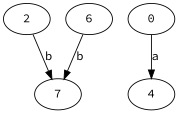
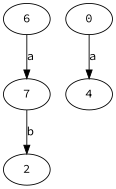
edge "2" -> "7": reversed
edge "6" -> "7": label "b" -> "a"
